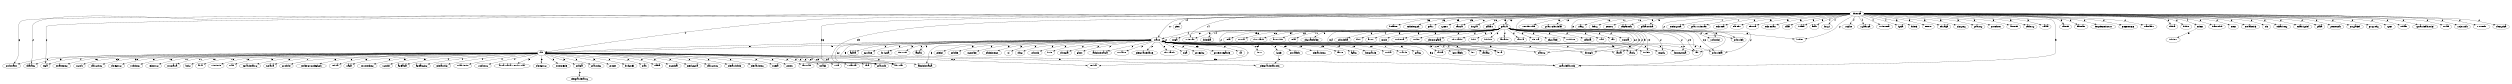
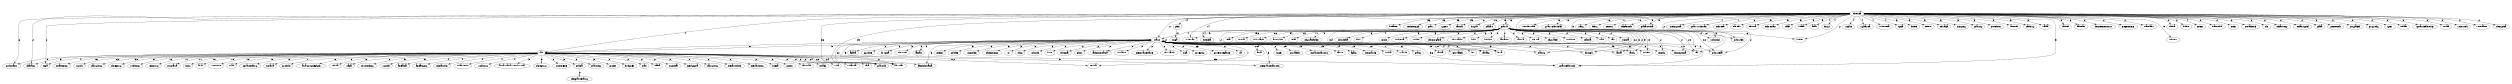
node "z urzędu": label "z urzędu" -> "z moralne"
edge "prawa" -> "dziecka": now "piłkarz" -> "dziecka"
edge "prawa" -> "noga": now "pies" -> "noga"
edge "miecz" -> "żołnierz": now "obronca" -> "żołnierz"
node "autor": removed
node "lewo": label "lewo" -> "anna"
node "i niezawistny": label "i niezawistny" -> "i sprawiedliwość"
edge "życie" -> "niesprawiedliwość": now "prawo" -> "niesprawiedliwość"
node "boskie przysięgłych": label "boskie przysięgłych" -> "ława przysięgłych"
